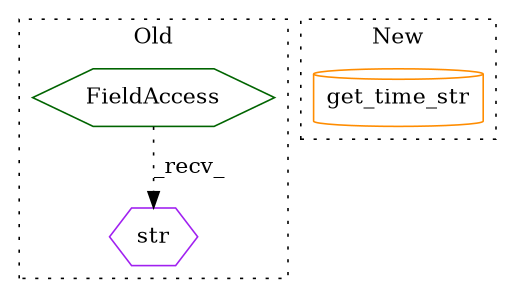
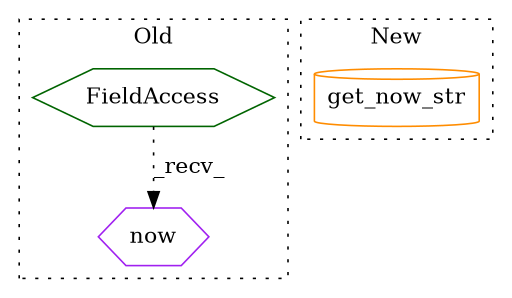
node "get_time_str": label "get_time_str" -> "get_now_str"
node "str": label "str" -> "now"
